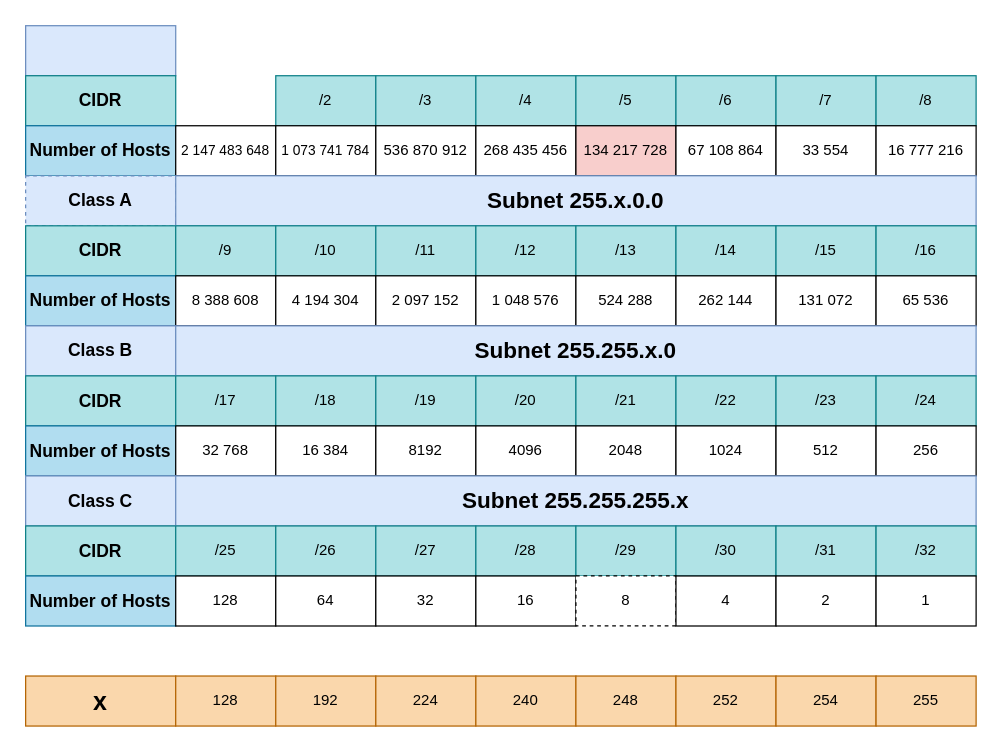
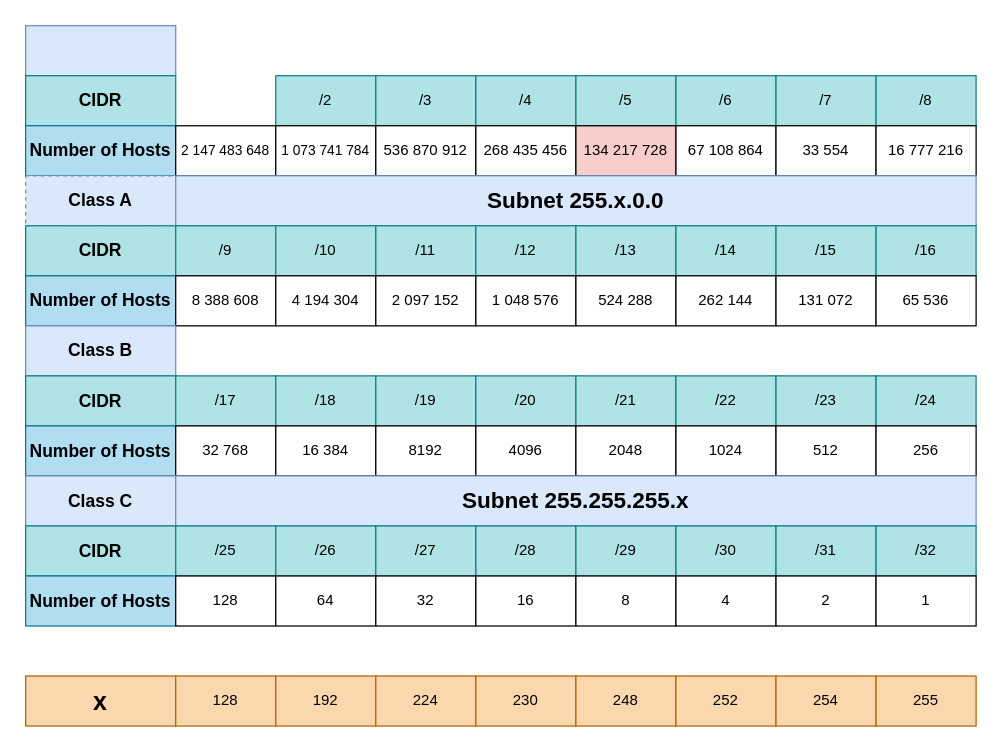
node "Subnet 255.255.x.0": removed
node "8": style dashed -> solid
node "240": label "240" -> "230"
